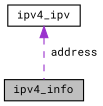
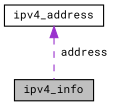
node "ipv4_ipv": label "ipv4_ipv" -> "ipv4_address"
